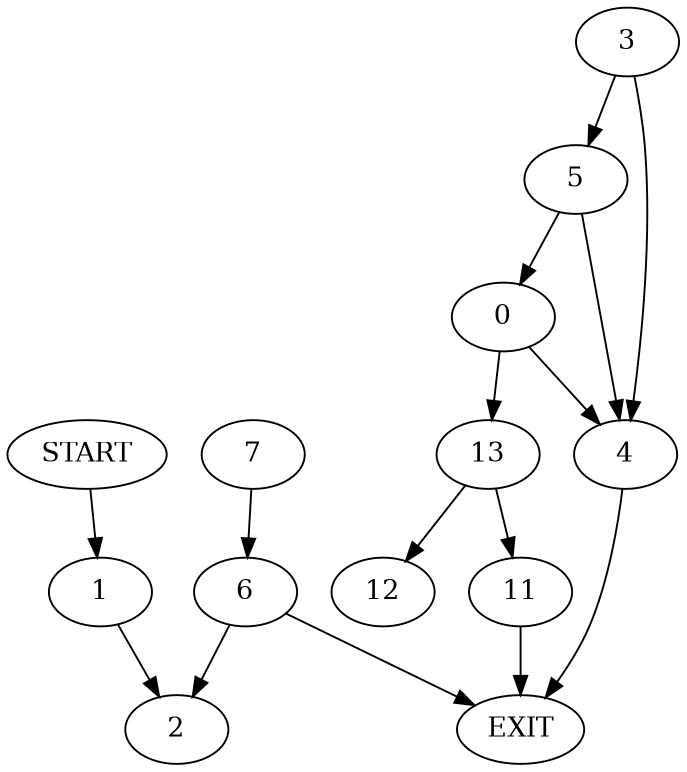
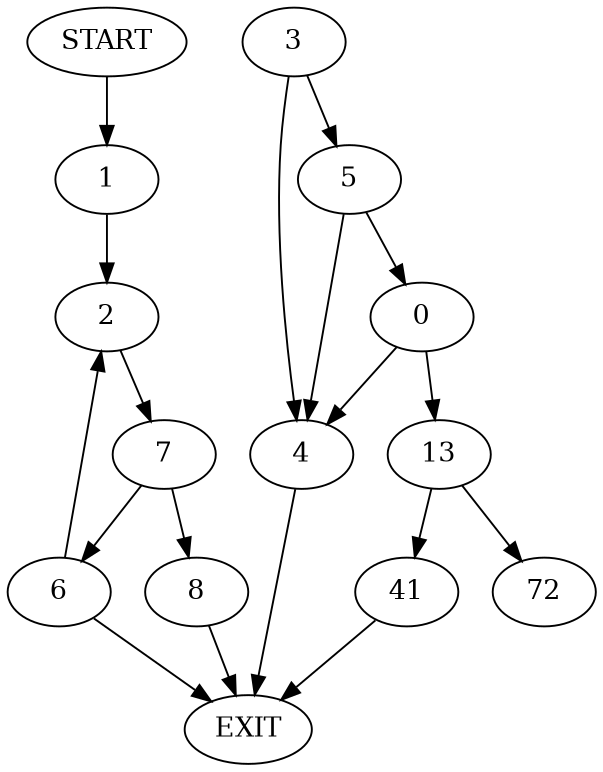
edge "2" -> "7": added
node "8": added
node "12": label "12" -> "72"
node "11": label "11" -> "41"
